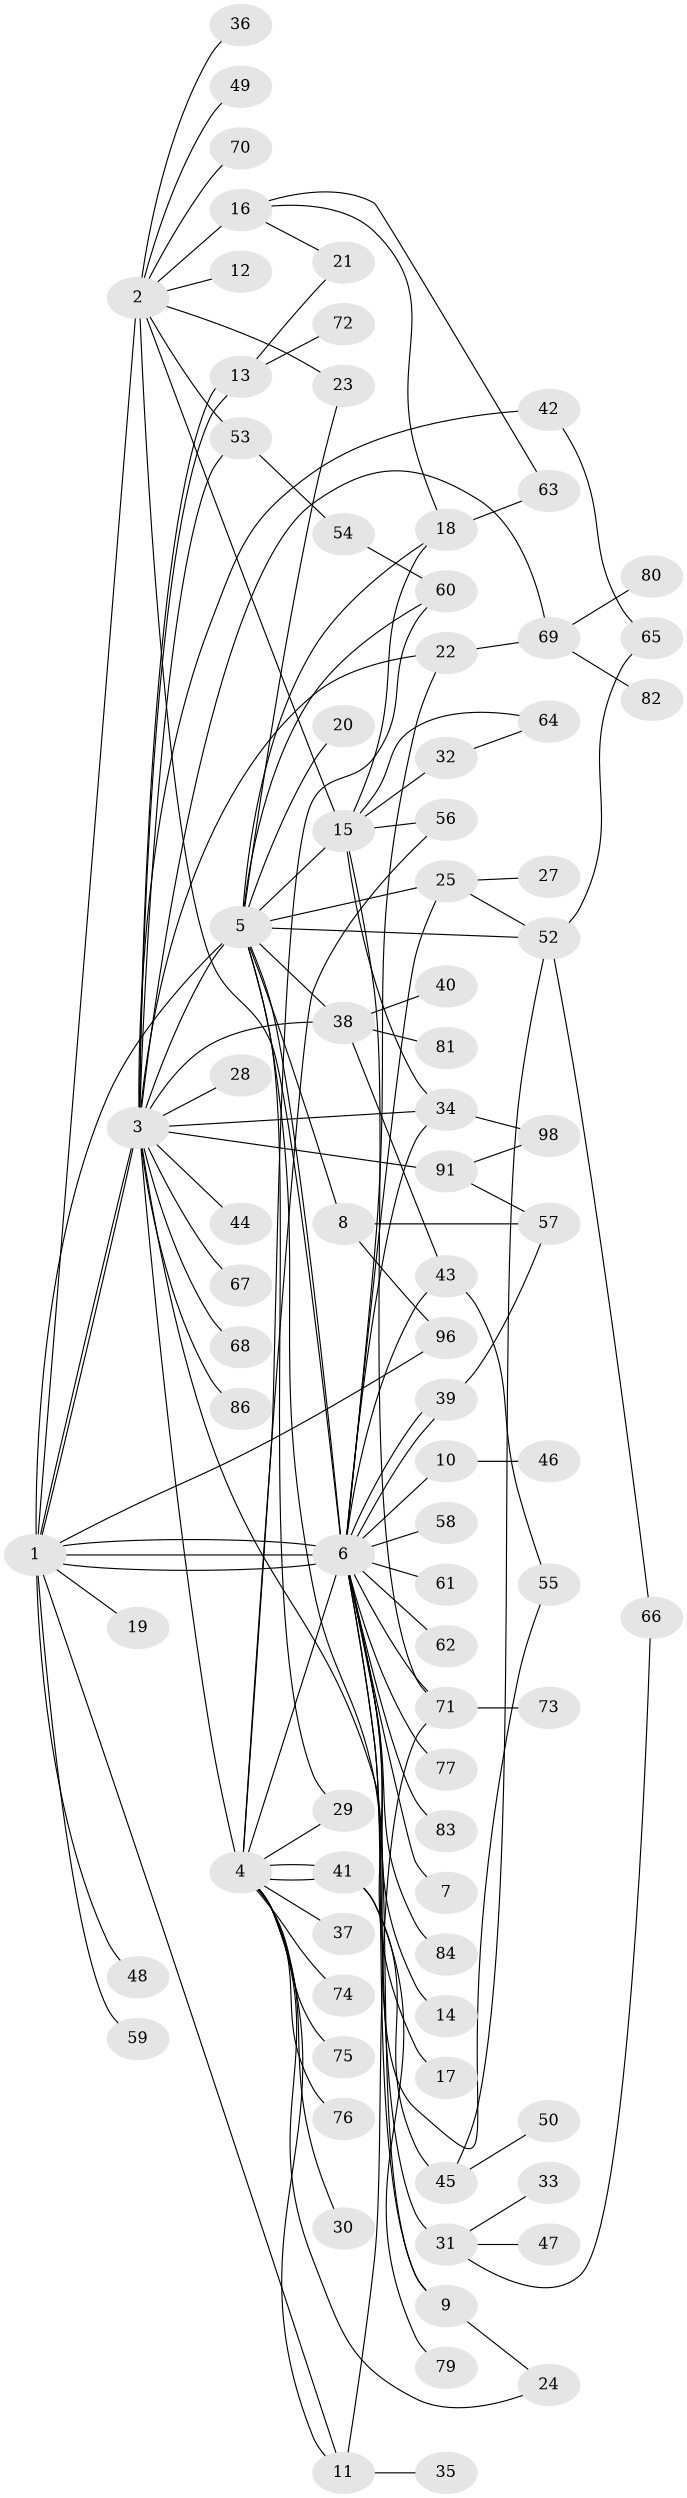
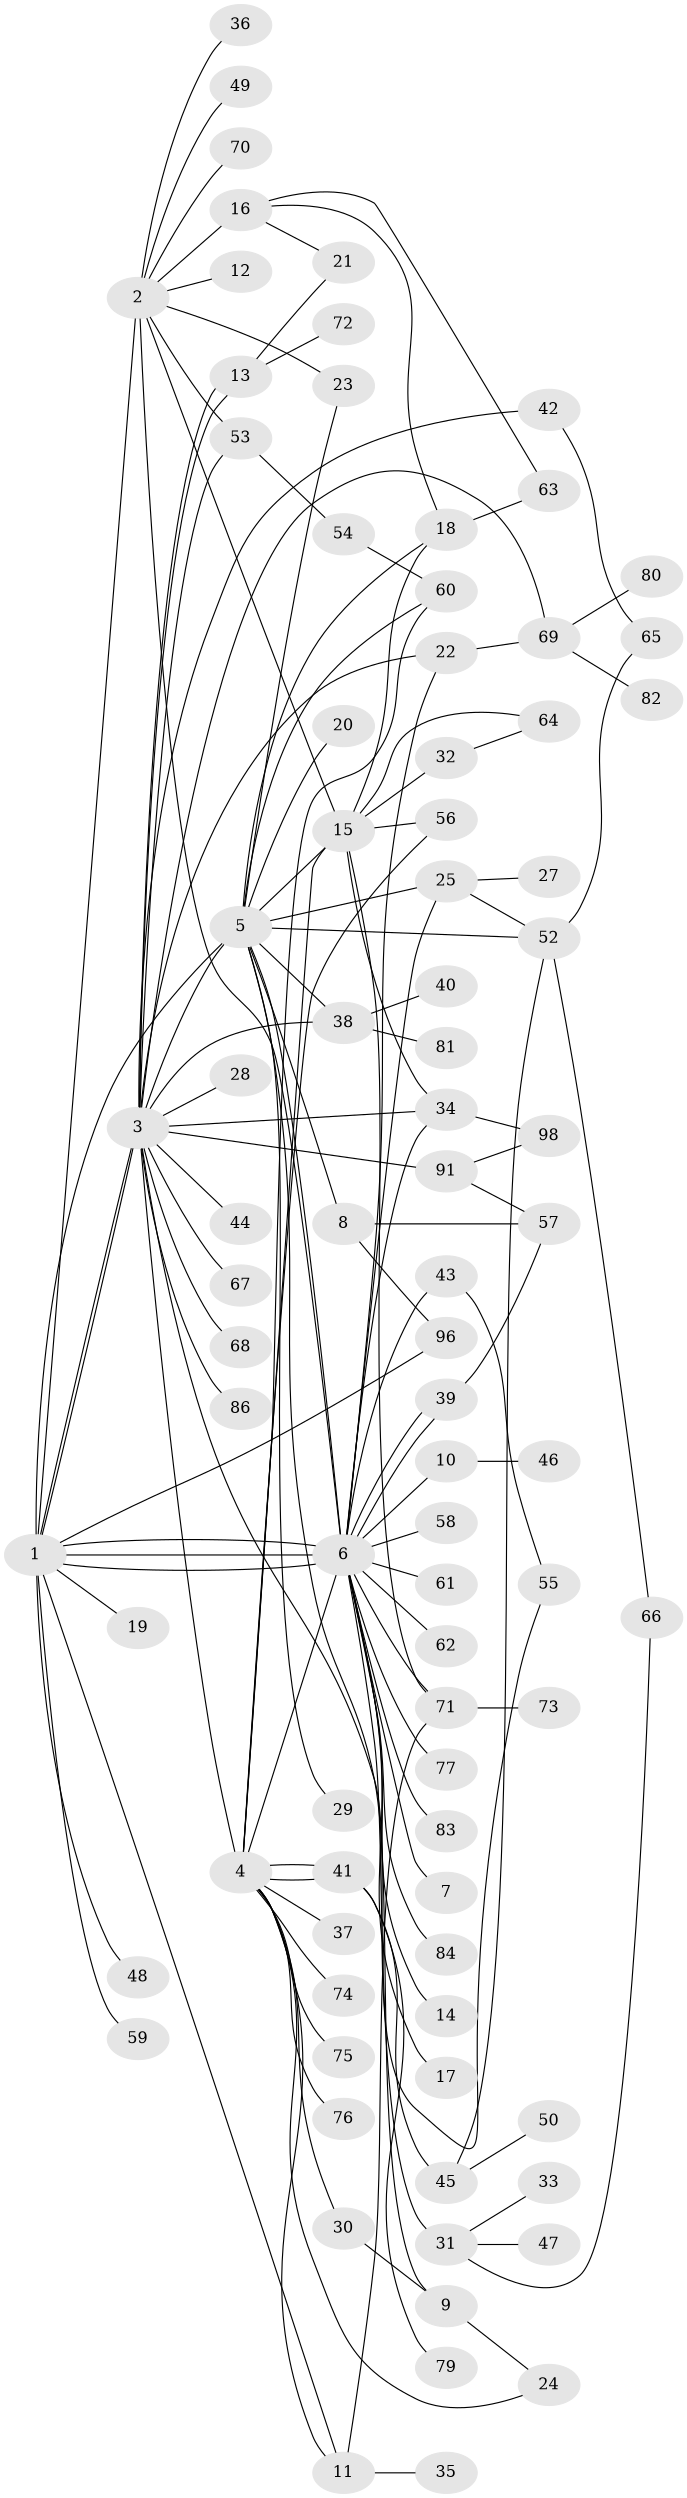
edge "38" -- "43": removed
edge "29" -- "4": now "15" -- "4"
edge "6" -- "9": now "30" -- "9"
